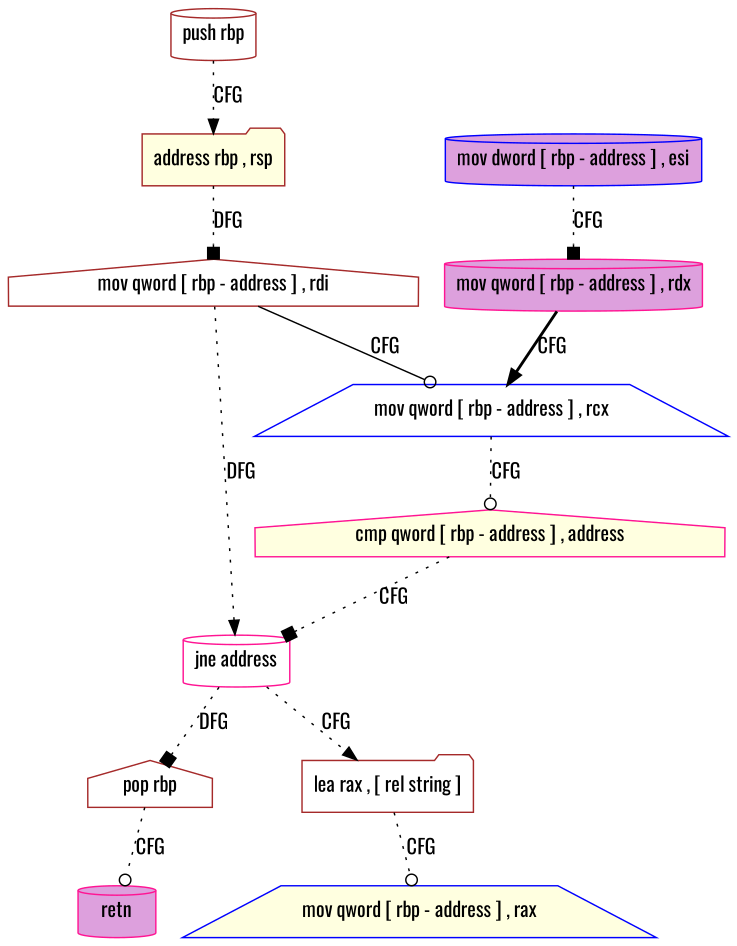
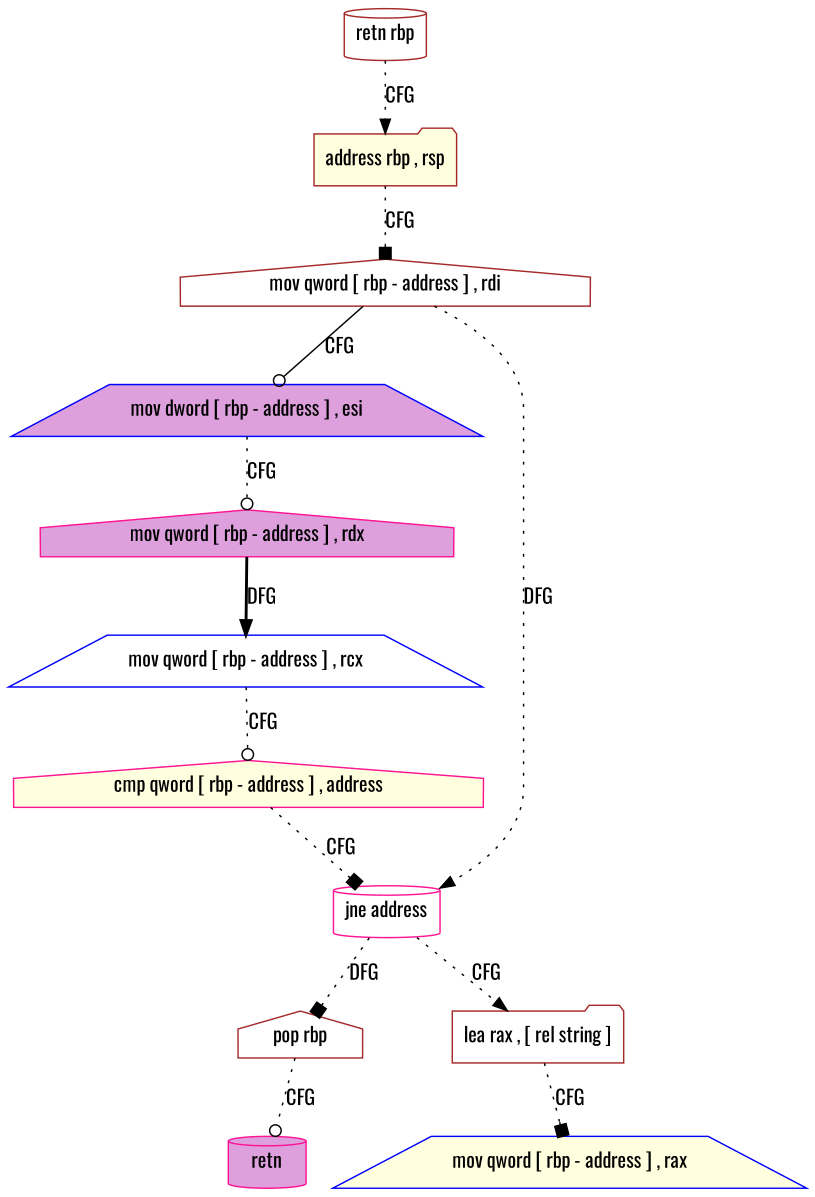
node "push rbp": label "push rbp" -> "retn rbp"
node "mov dword [ rbp - address ] , esi": shape cylinder -> trapezium
edge "mov dword [ rbp - address ] , esi" -> "mov qword [ rbp - address ] , rdx": arrowhead box -> odot
edge "address rbp , rsp" -> "mov qword [ rbp - address ] , rdi": label "DFG" -> "CFG"
node "mov qword [ rbp - address ] , rdx": shape cylinder -> house
edge "mov qword [ rbp - address ] , rdi" -> "mov qword [ rbp - address ] , rcx": now "mov qword [ rbp - address ] , rdi" -> "mov dword [ rbp - address ] , esi"
edge "mov qword [ rbp - address ] , rdx" -> "mov qword [ rbp - address ] , rcx": label "CFG" -> "DFG"
edge "lea rax , [ rel string ]" -> "mov qword [ rbp - address ] , rax": arrowhead odot -> box
